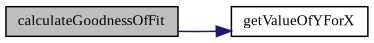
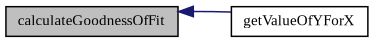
edge "calculateGoodnessOfFit" -> "getValueOfYForX": reversed
